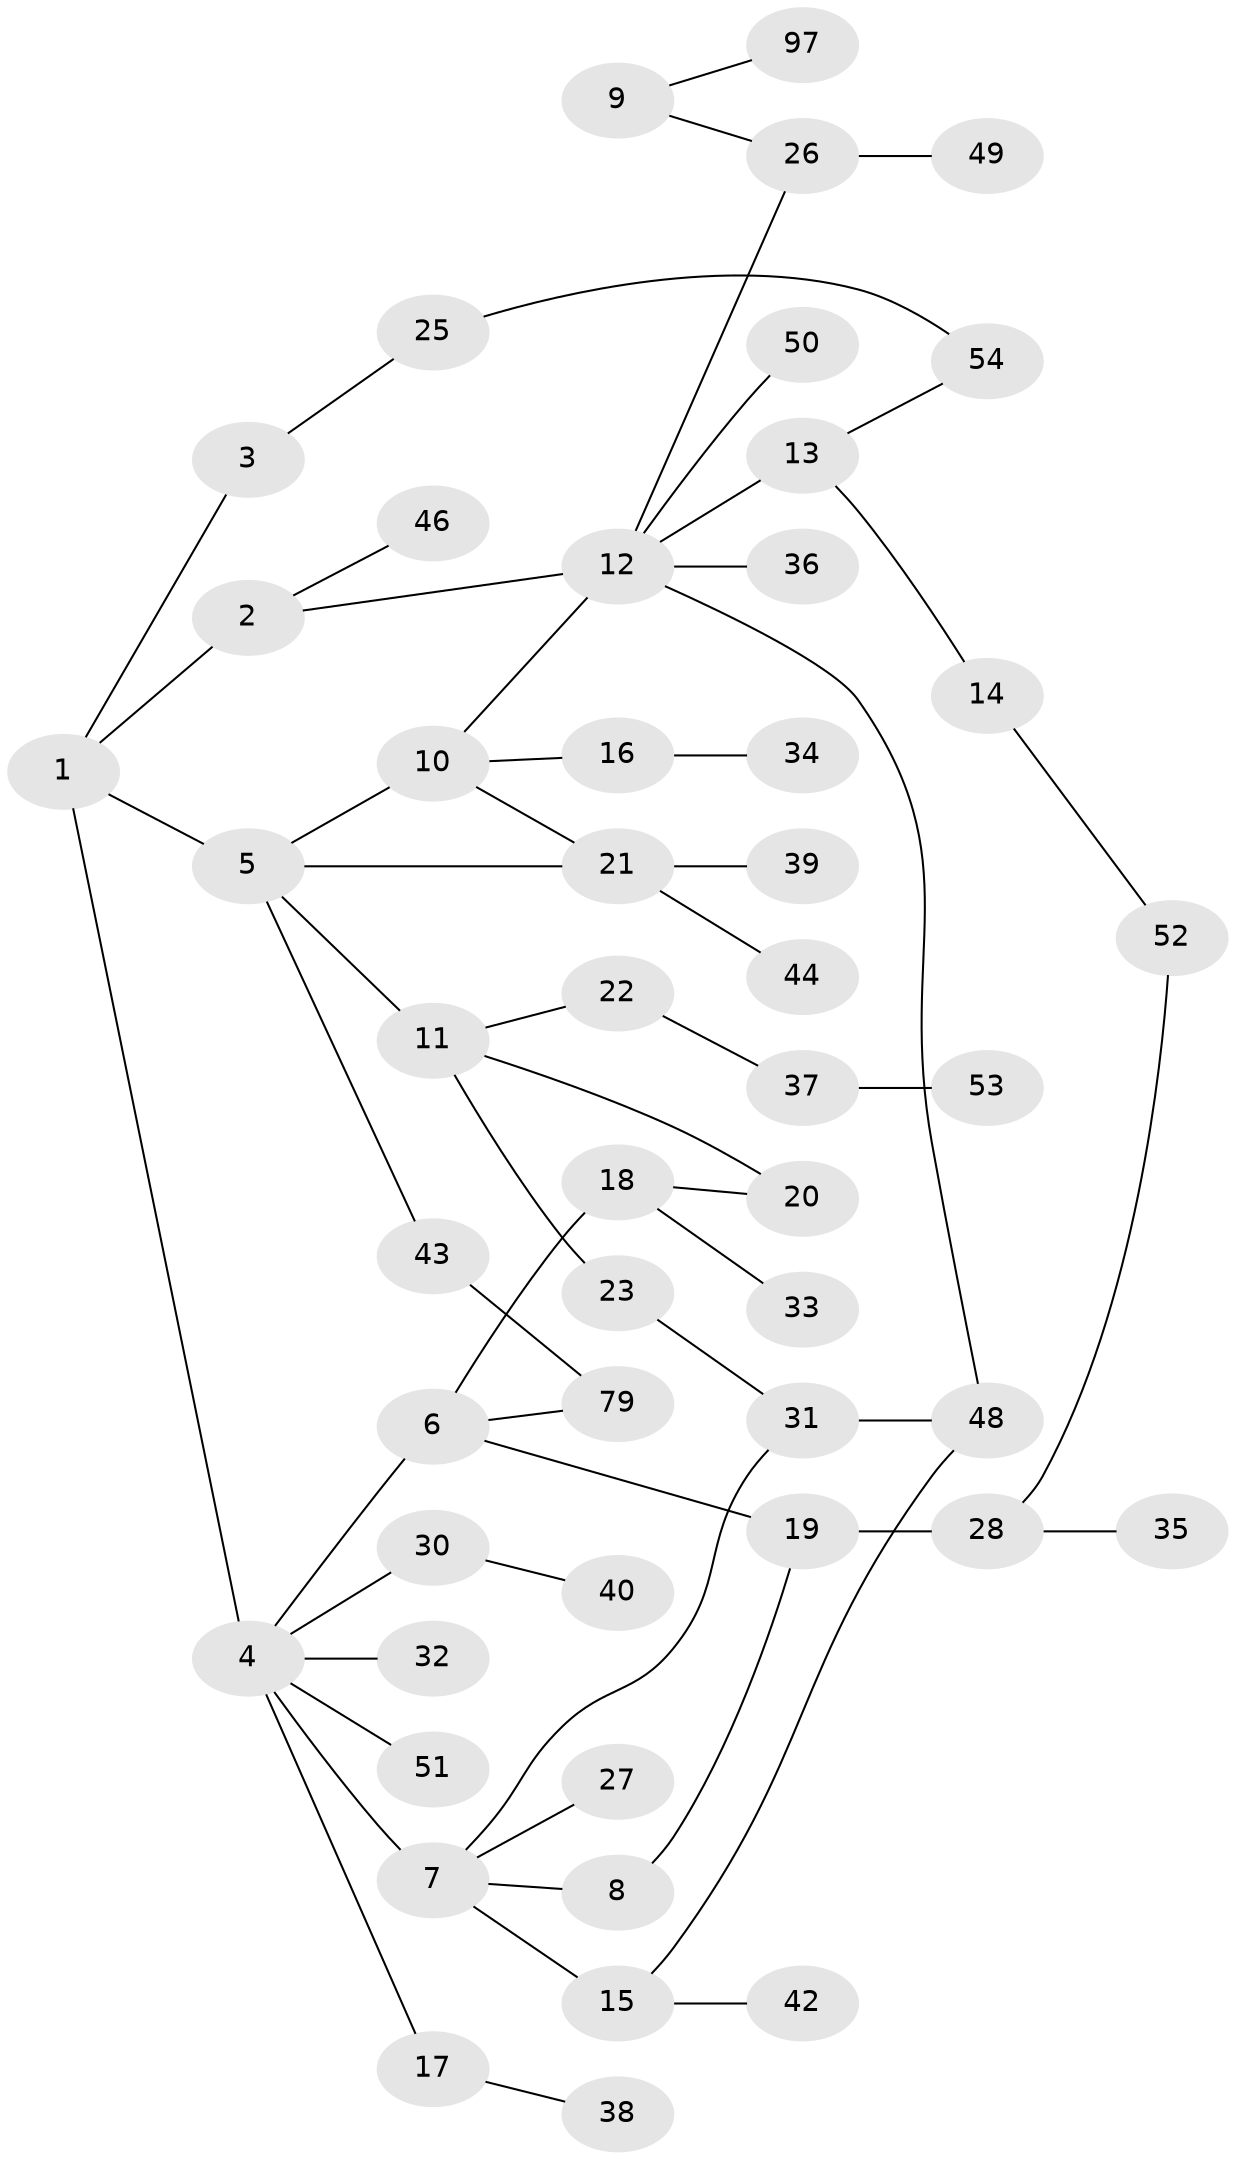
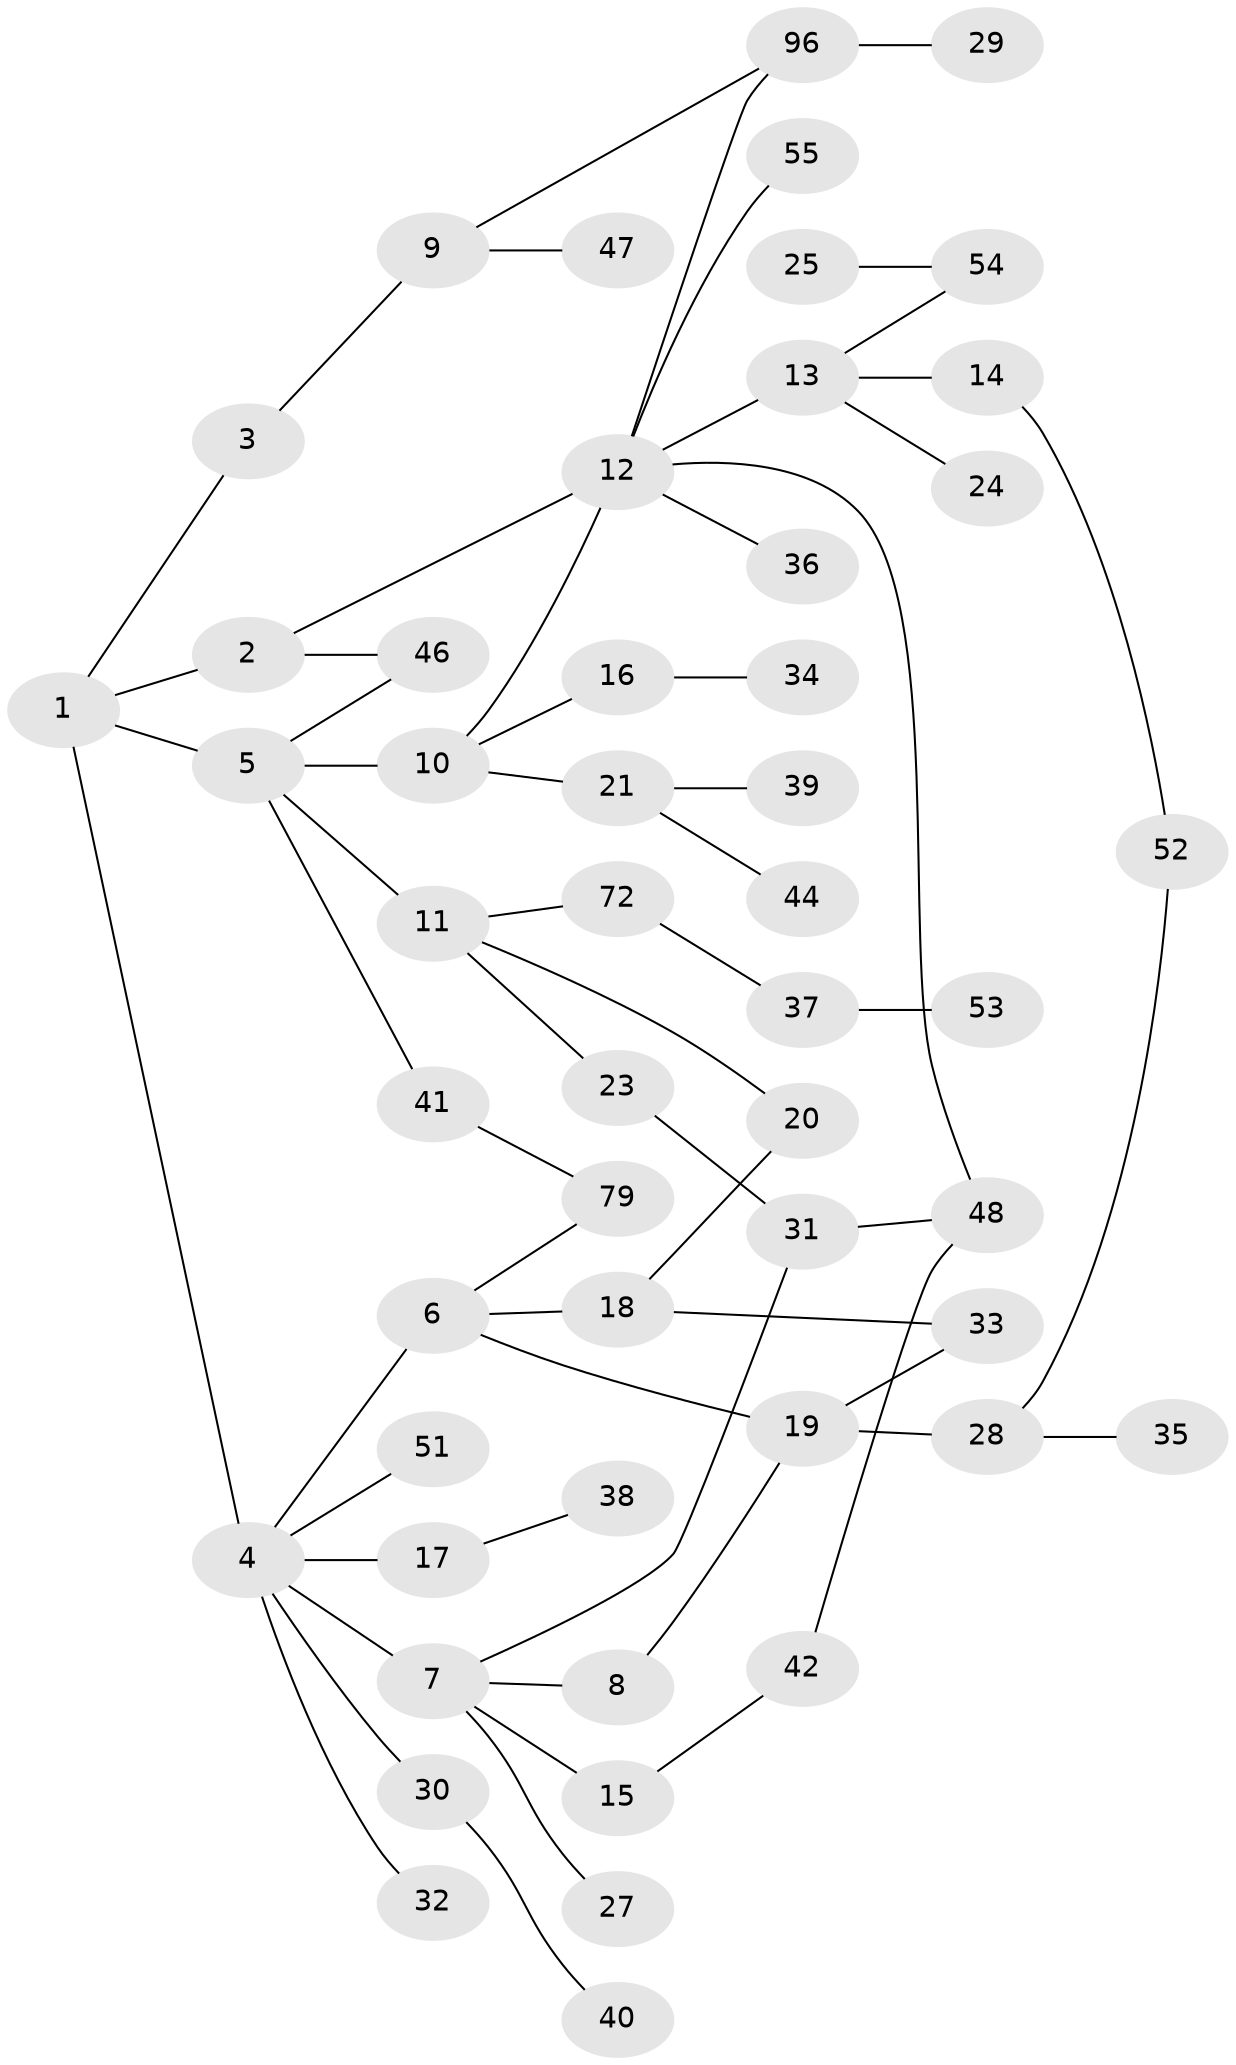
node "97": label "97" -> "47"
node "26": label "26" -> "96"
node "49": label "49" -> "29"
node "50": label "50" -> "55"
edge "25" -- "3": now "9" -- "3"
node "24": added
edge "5" -- "21": now "5" -- "46"
node "22": label "22" -> "72"
node "43": label "43" -> "41"
edge "33" -- "19": added
edge "48" -- "15": now "48" -- "42"
